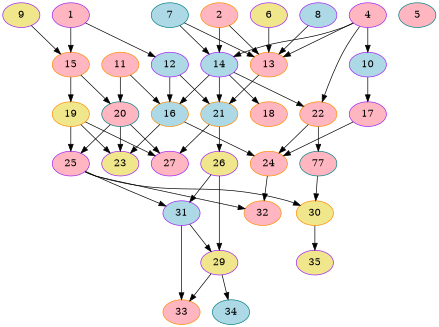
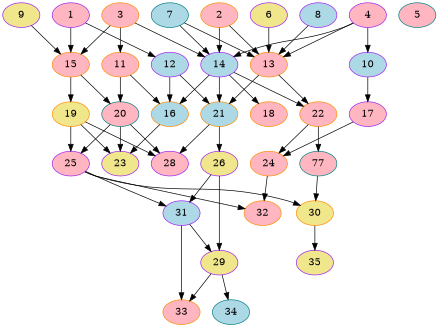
node "3": added
edge "4" -> "22": now "13" -> "22"
edge "16" -> "24": removed
node "27": label "27" -> "28"
